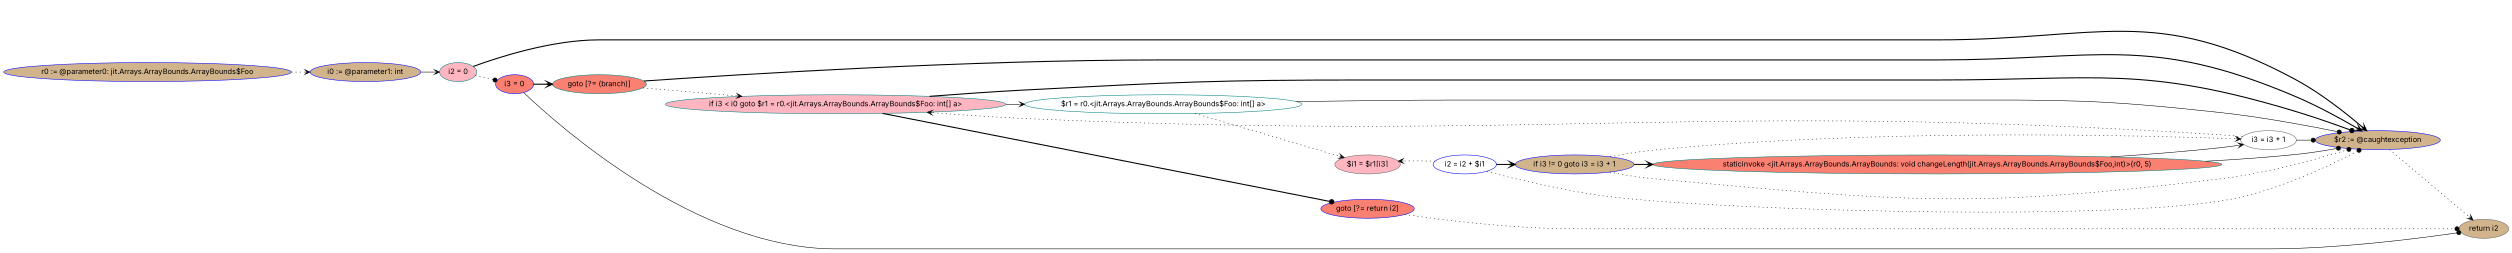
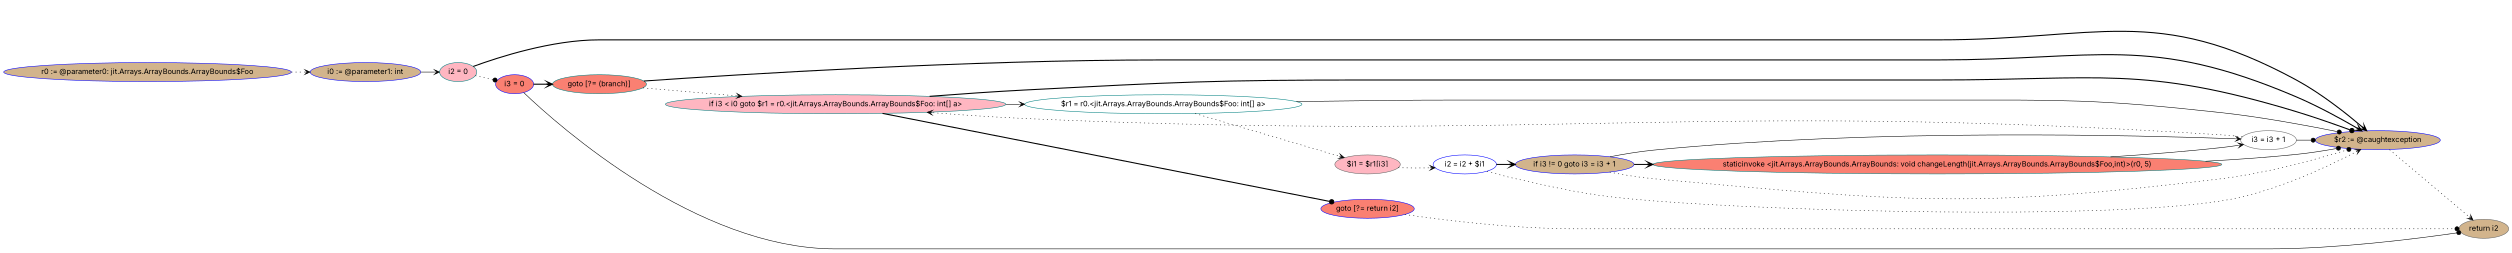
edge "if i3 != 0 goto i3 = i3 + 1" -> "i3 = i3 + 1": style dotted -> solid
edge "i2 = i2 + $i1" -> "$i1 = $r1[i3]": reversed
edge "i2 = i2 + $i1" -> "$r2 := @caughtexception": arrowhead dot -> vee
